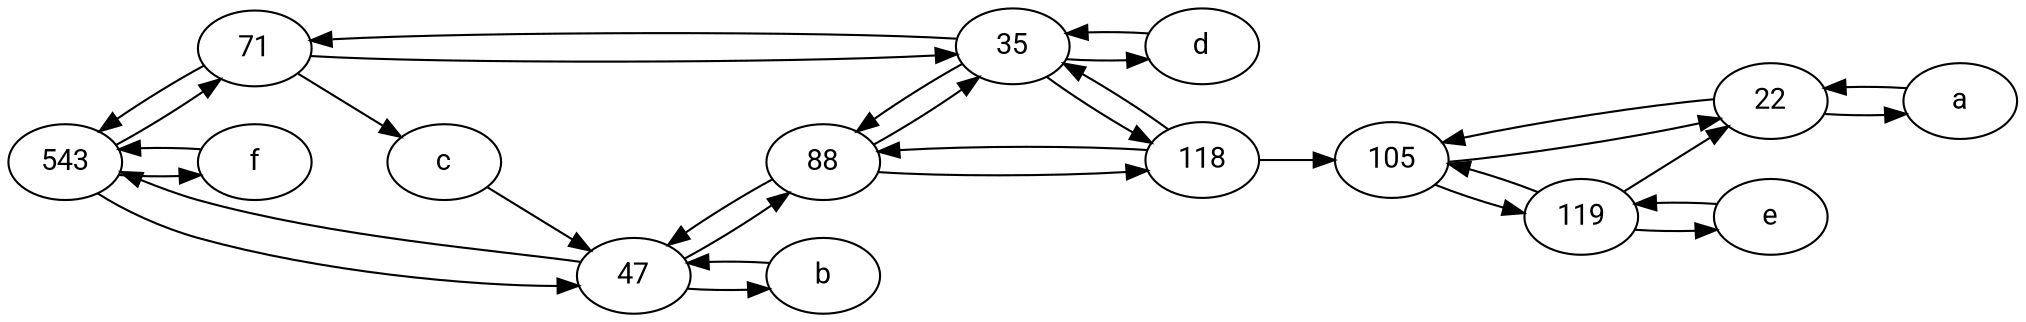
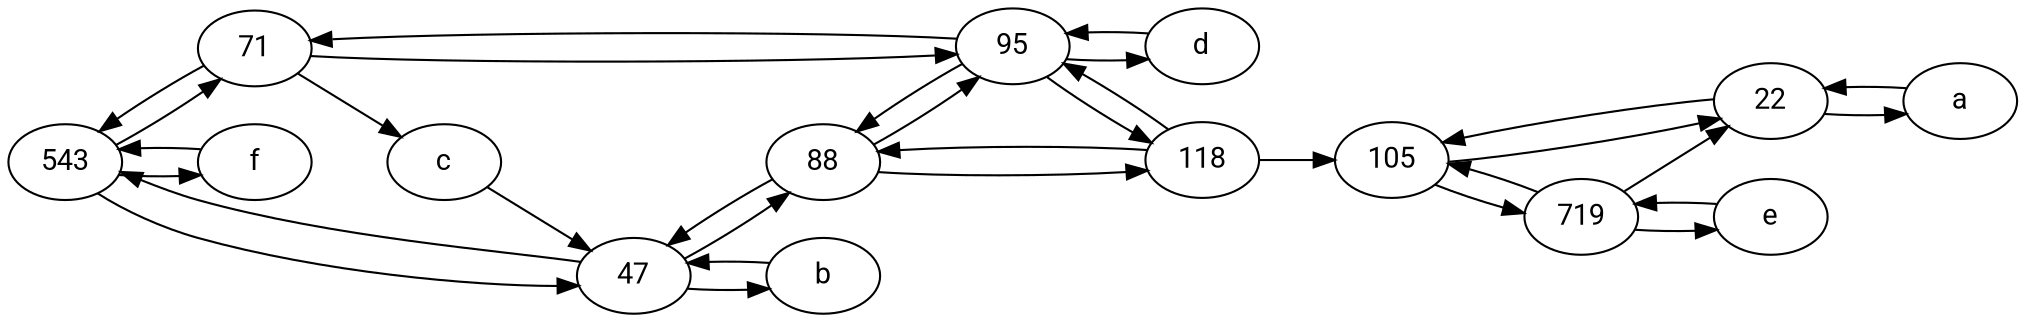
node "35": label "35" -> "95"
node "119": label "119" -> "719"
